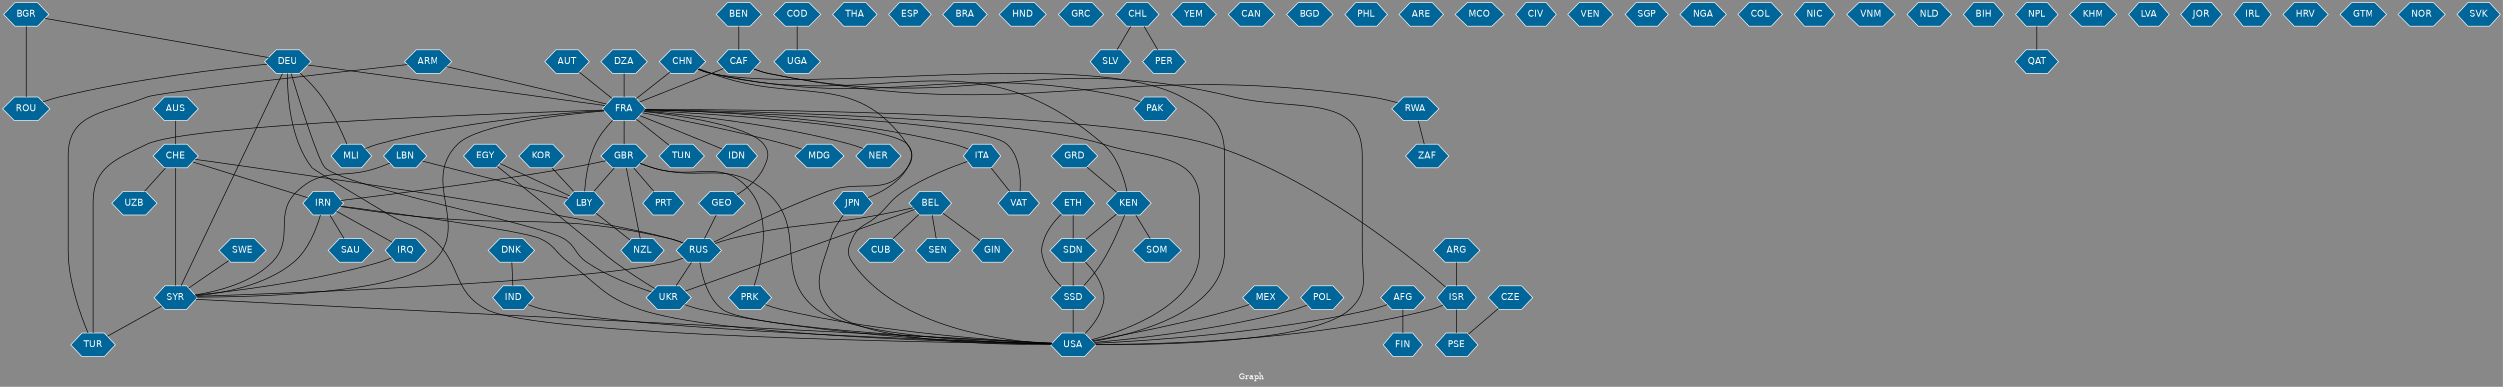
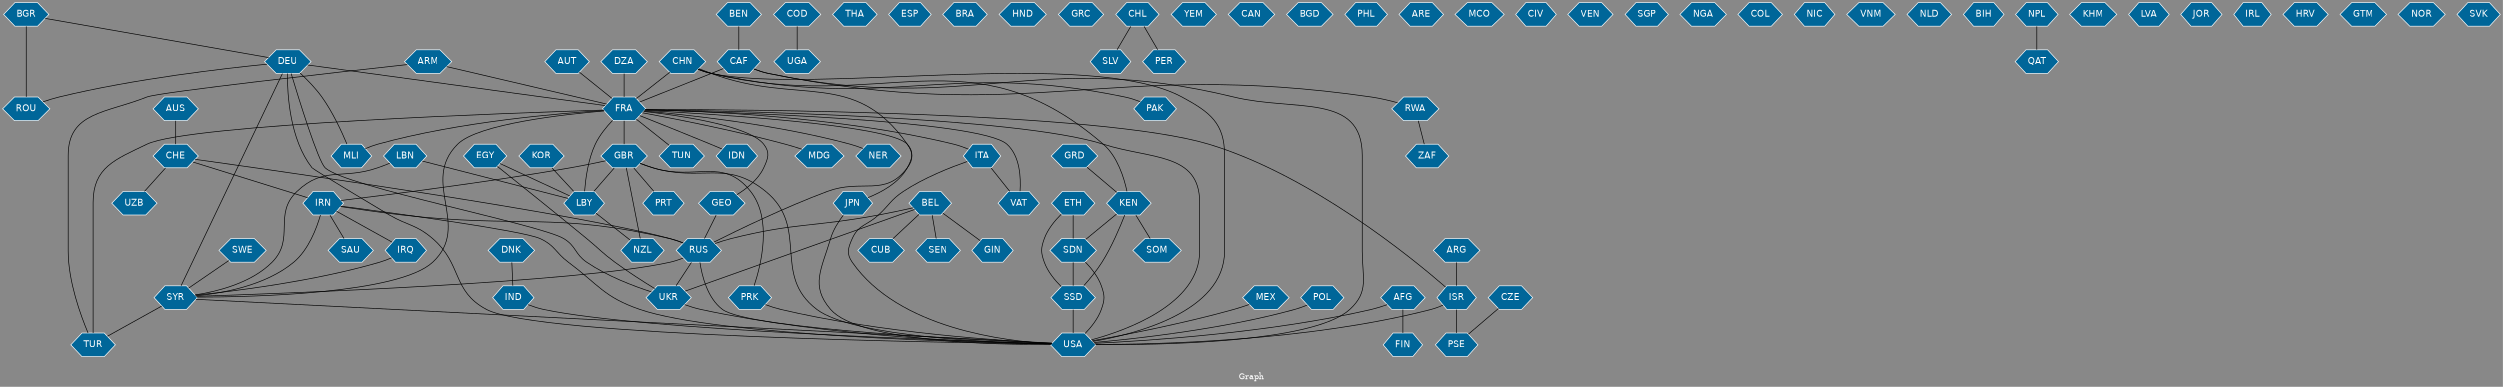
edge "CHE" -- "SYR": removed
